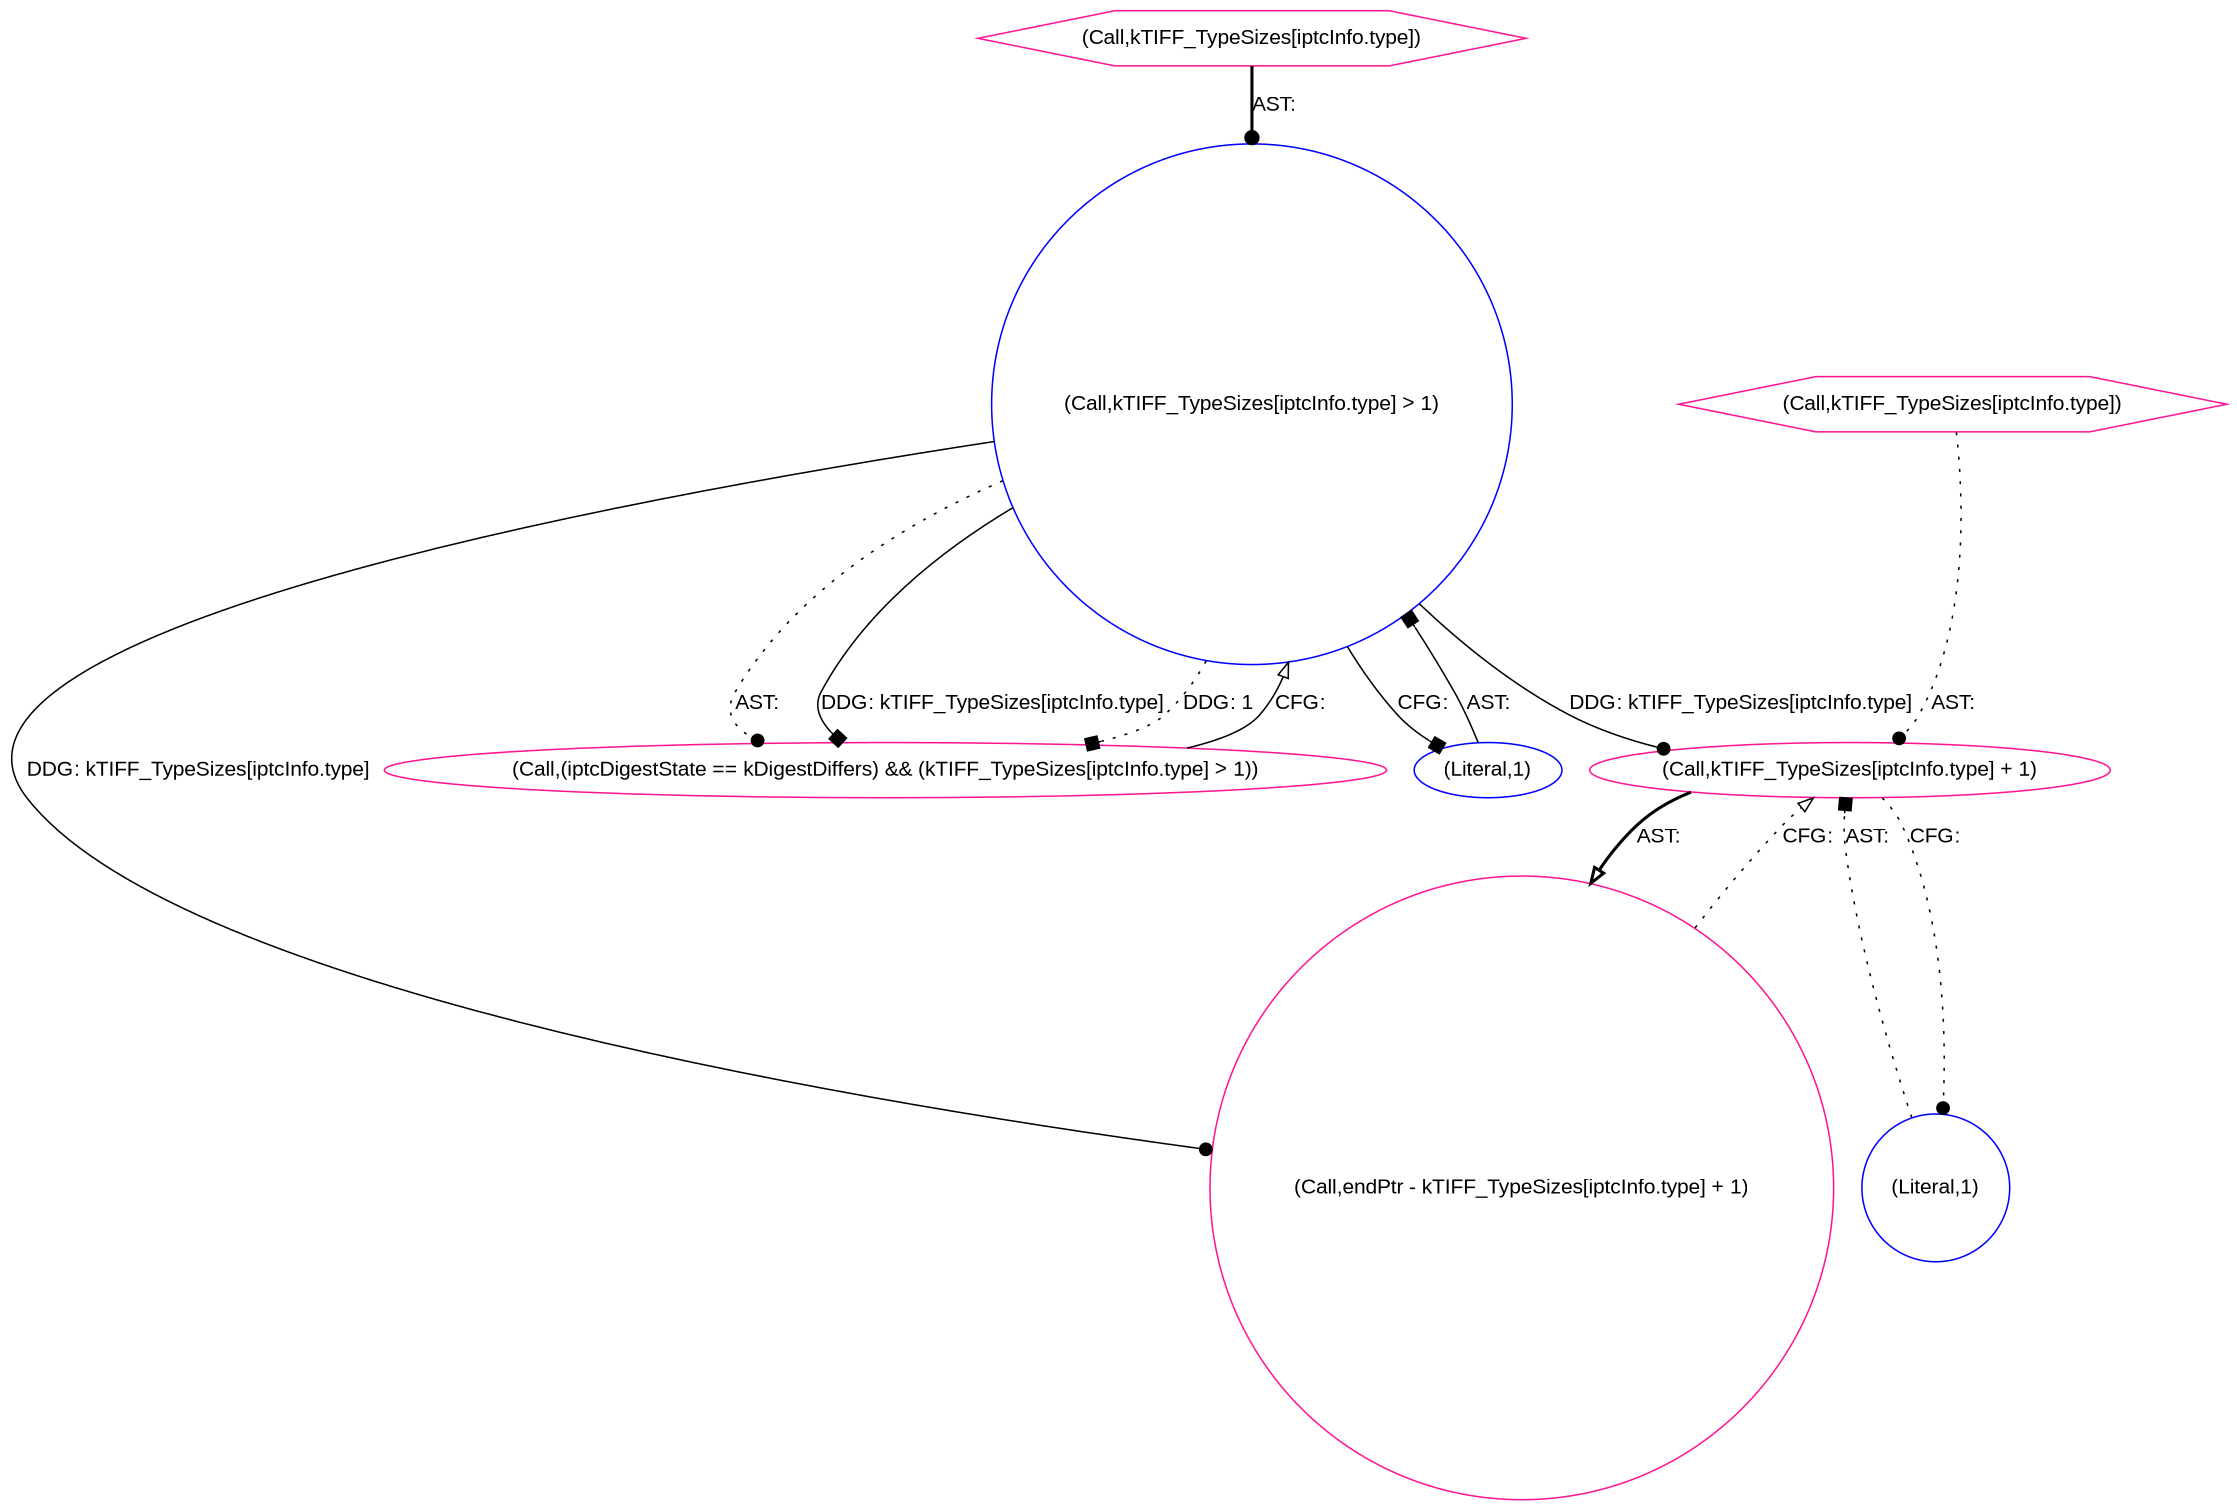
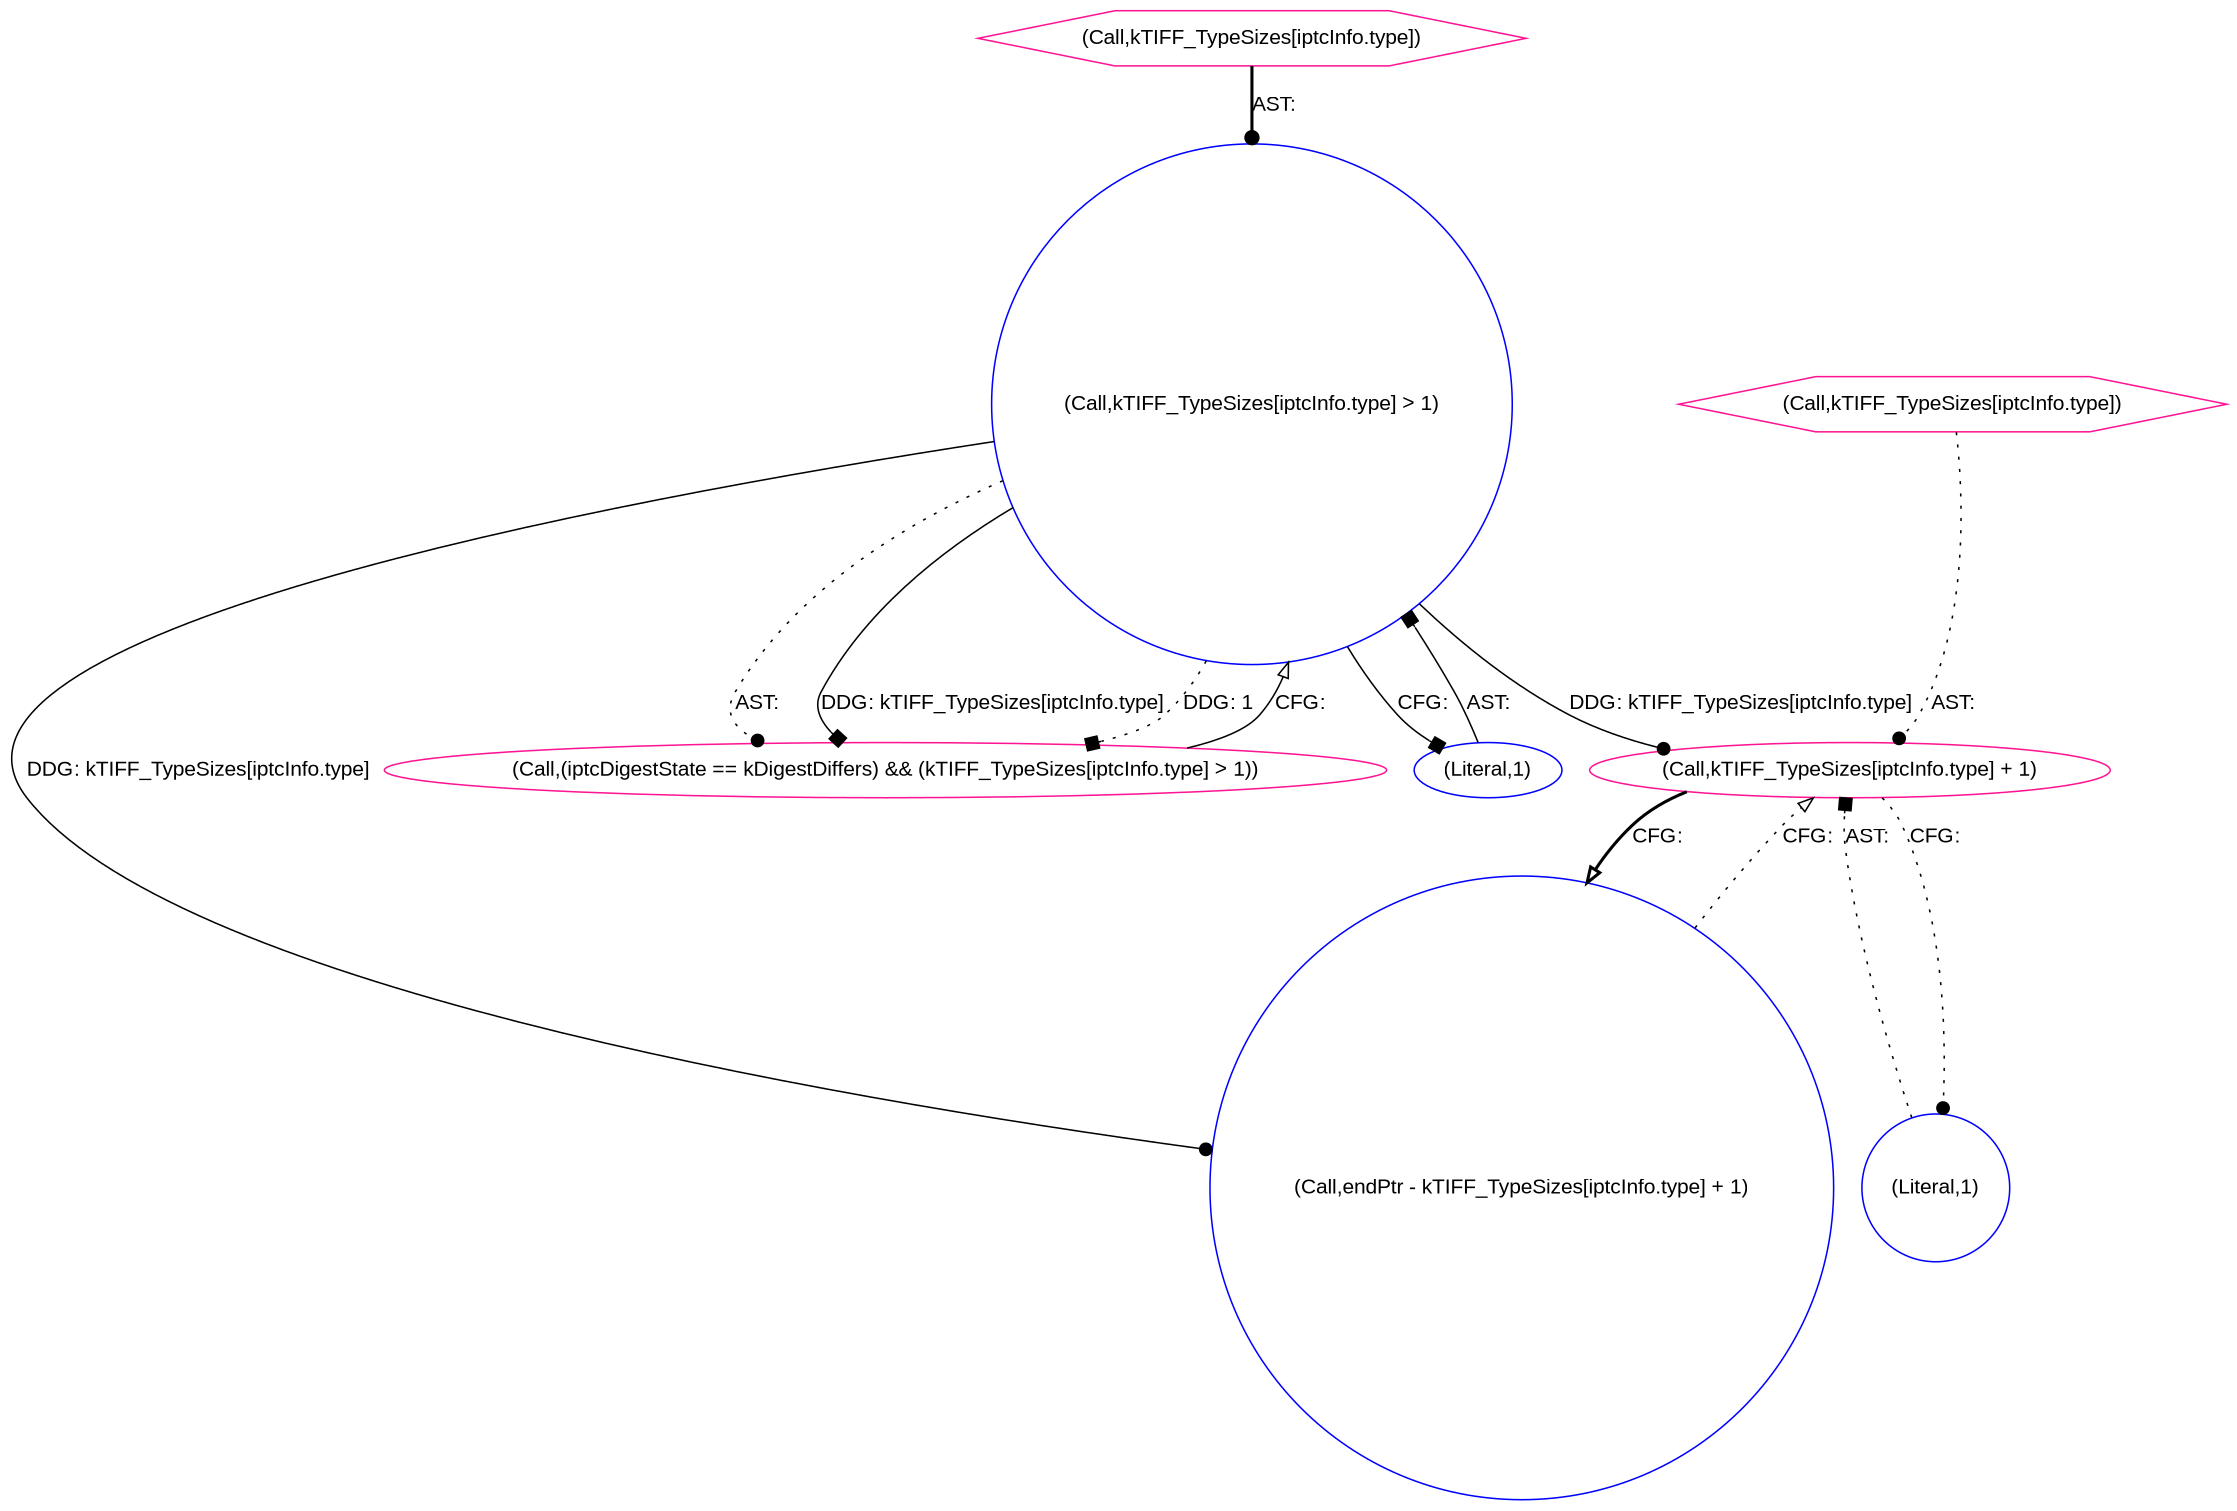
edge "(Call,kTIFF_TypeSizes[iptcInfo.type] + 1)" -> "(Call,endPtr - kTIFF_TypeSizes[iptcInfo.type] + 1)": label "AST: " -> "CFG: "
node "(Call,endPtr - kTIFF_TypeSizes[iptcInfo.type] + 1)": color deeppink -> blue
